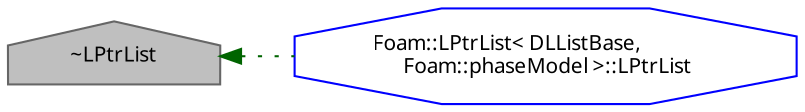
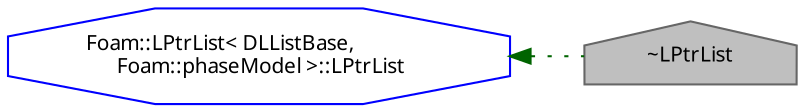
edge "Foam::LPtrList< DLListBase, Foam::phaseModel >::LPtrList" -> "~LPtrList": reversed
